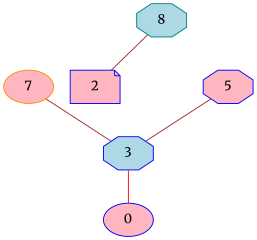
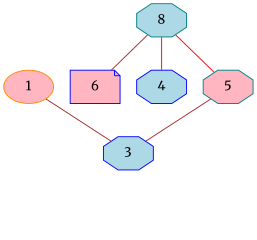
edge "8" -- "5": added
node "7": label "7" -> "1"
node "2": label "2" -> "6"
node "4": added
node "5": color blue -> teal
node "0": removed
